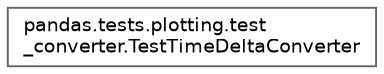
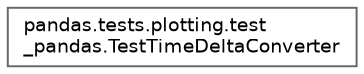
node "pandas.tests.plotting.test _converter.TestTimeDeltaConverter": label "pandas.tests.plotting.test _converter.TestTimeDeltaConverter" -> "pandas.tests.plotting.test _pandas.TestTimeDeltaConverter"
